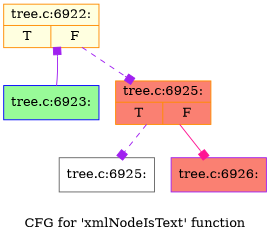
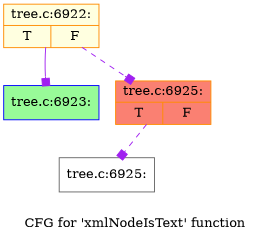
edge "tree.c:6923:" -> "tree.c:6922:": reversed
node "tree.c:6926:": removed
